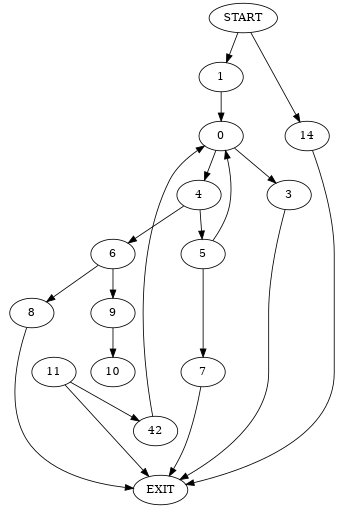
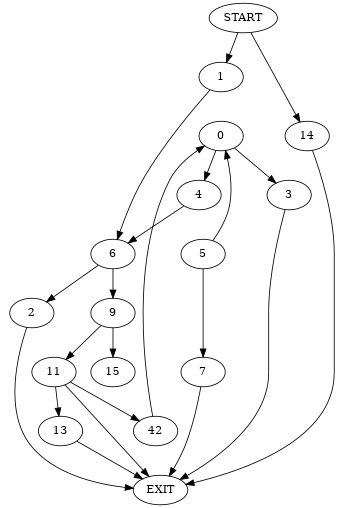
edge "1" -> "0": now "1" -> "6"
edge "4" -> "5": removed
node "8": label "8" -> "2"
edge "9" -> "11": added
node "10": label "10" -> "15"
node "13": added
